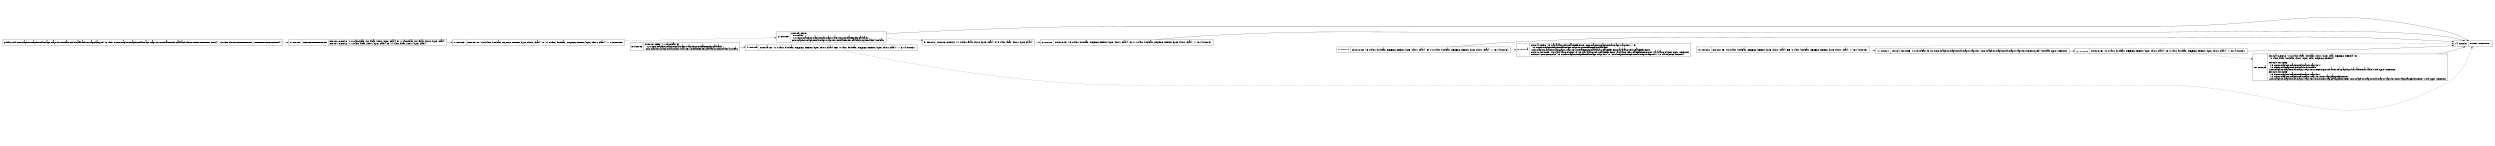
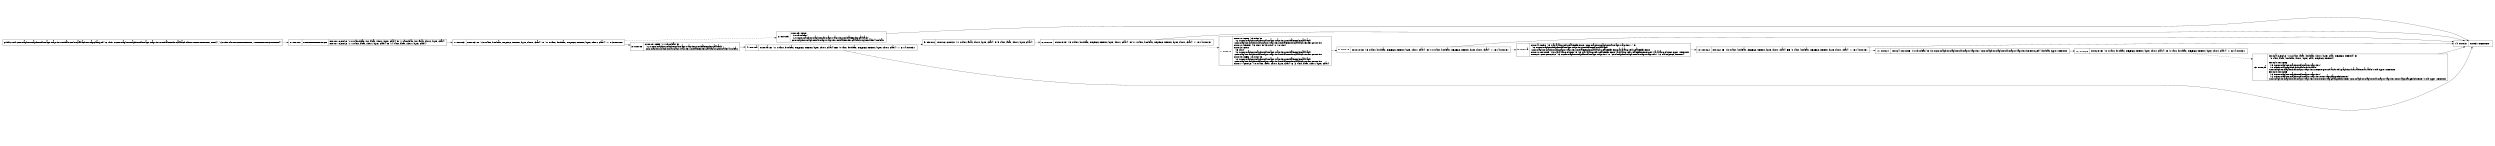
node "2: 0x0005": text "(r0 I:char)" -> "(r0 I:boolean)"
edge "2: 0x0005" -> "5: 0x000c": now "4: 0x000a" -> "5: 0x000c"
node "0: 0x0000": text "IGET_ENTER_BLOCK" -> "MTH_ENTER_BLOCK"
edge "10: 0x0022" -> "14: 0x0031": style dashed -> solid
node "14: 0x0031": text "0x0051: RETURN" -> "0x0031: RETURN"
edge "1: 0x0003" -> "3: 0x0008": added
edge "9: 0x001a" -> "10: 0x0022": added
edge "12: 0x0028" -> "14: 0x0031": removed
node "7: 0x0010": added
edge "4: 0x000a" -> "14: 0x0031": style dashed -> solid
